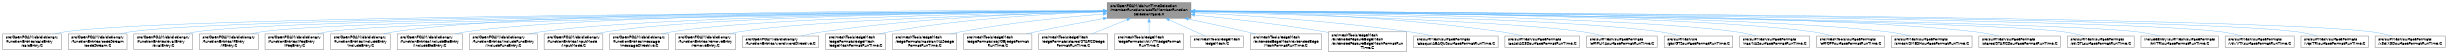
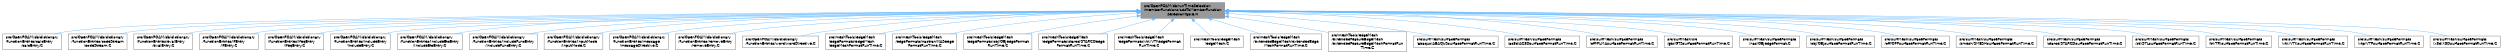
node "src/surfMesh/surfaceFormats /ac4d/AC3DsurfaceFormatRunTime.C": label "src/surfMesh/surfaceFormats /ac4d/AC3DsurfaceFormatRunTime.C" -> "src/surfMesh/surfaceFormats /ac3d/AC3DsurfaceFormatRunTime.C"
node "src/surfMesh/surfaceFormats /nas/NASsurfaceFormatRunTime.C": label "src/surfMesh/surfaceFormats /nas/NASsurfaceFormatRunTime.C" -> "src/surfMesh/surfaceFormats /nas/OBJedgeFormat.C"
node "src/surfMesh/surfaceFormats /obj/OBJsurfaceFormatRunTime.C": added
node "src/meshTools/surfaceFormats /off/OFFsurfaceFormatRunTime.C": label "src/meshTools/surfaceFormats /off/OFFsurfaceFormatRunTime.C" -> "src/surfMesh/surfaceFormats /off/OFFsurfaceFormatRunTime.C"
node "includeEntry/surfMesh/surfaceFormats /tri/TRIsurfaceFormatRunTime.C": label "includeEntry/surfMesh/surfaceFormats /tri/TRIsurfaceFormatRunTime.C" -> "src/surfMesh/surfaceFormats /tri/TRIsurfaceFormatRunTime.C"
node "src/surfMesh/surfaceFormats /vtp/TRIsurfaceFormatRunTime.C": label "src/surfMesh/surfaceFormats /vtp/TRIsurfaceFormatRunTime.C" -> "src/surfMesh/surfaceFormats /vtp/VTPsurfaceFormatRunTime.C"
